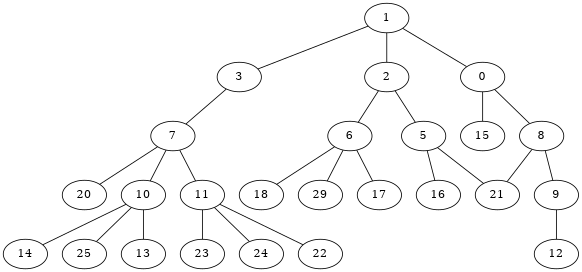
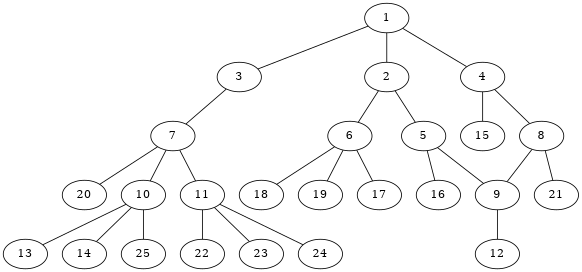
node "0": label "0" -> "4"
edge "5" -- "21": now "5" -- "9"
node "29": label "29" -> "19"
